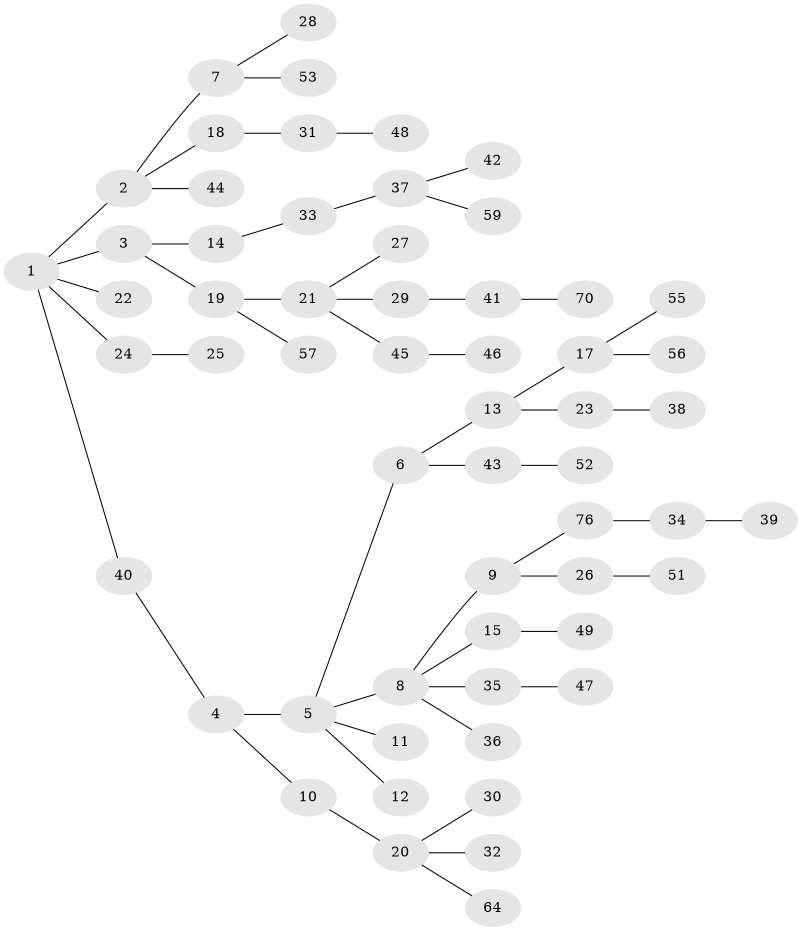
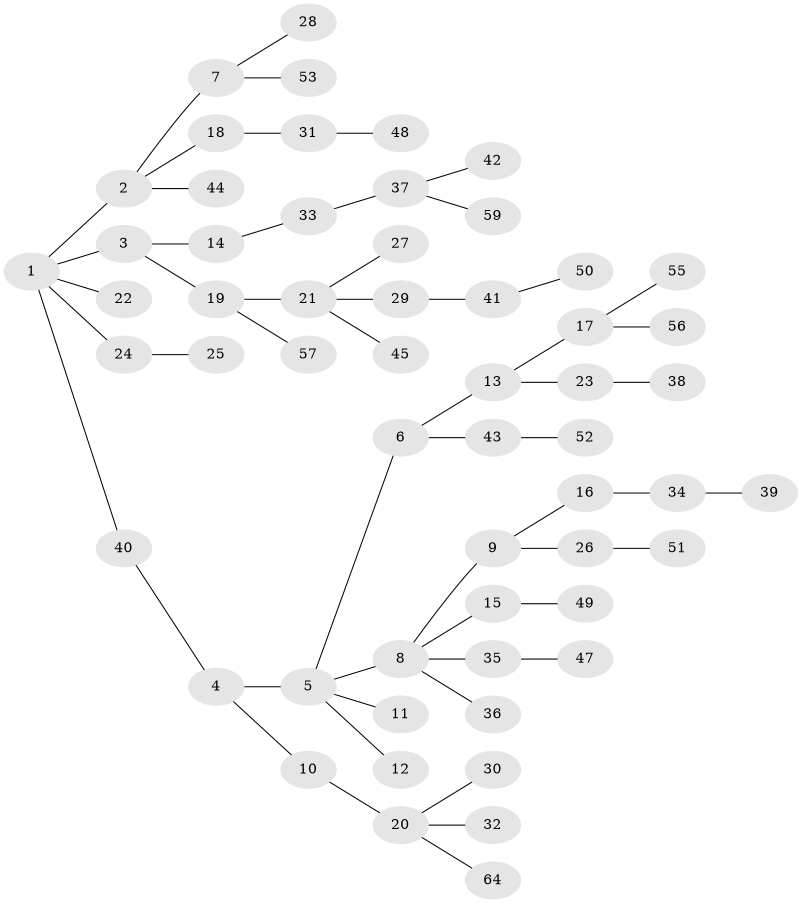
node "70": label "70" -> "50"
node "46": removed
node "76": label "76" -> "16"
